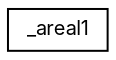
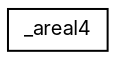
node "_areal1": label "_areal1" -> "_areal4"
